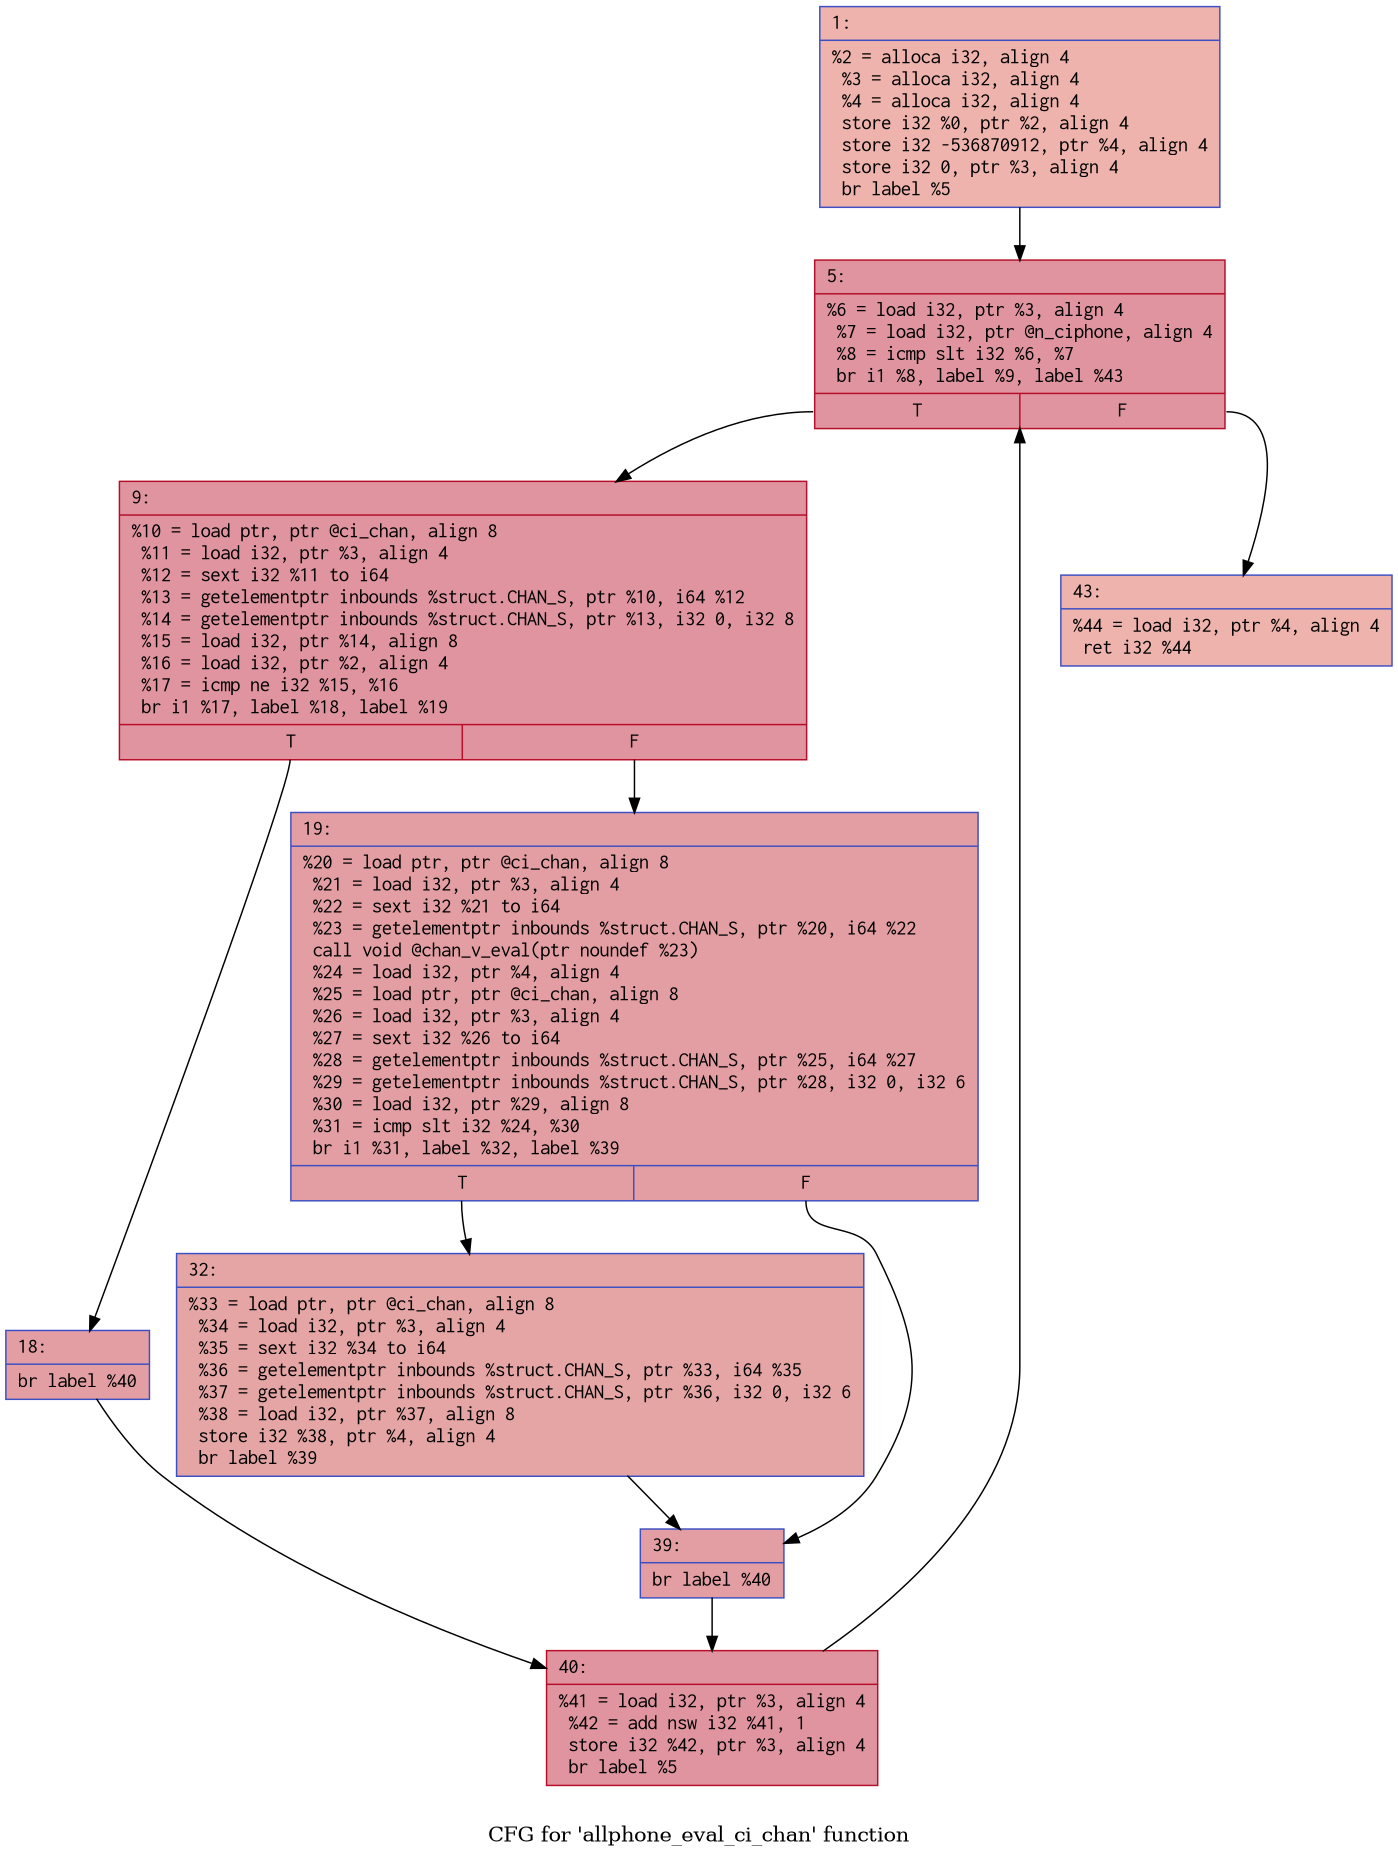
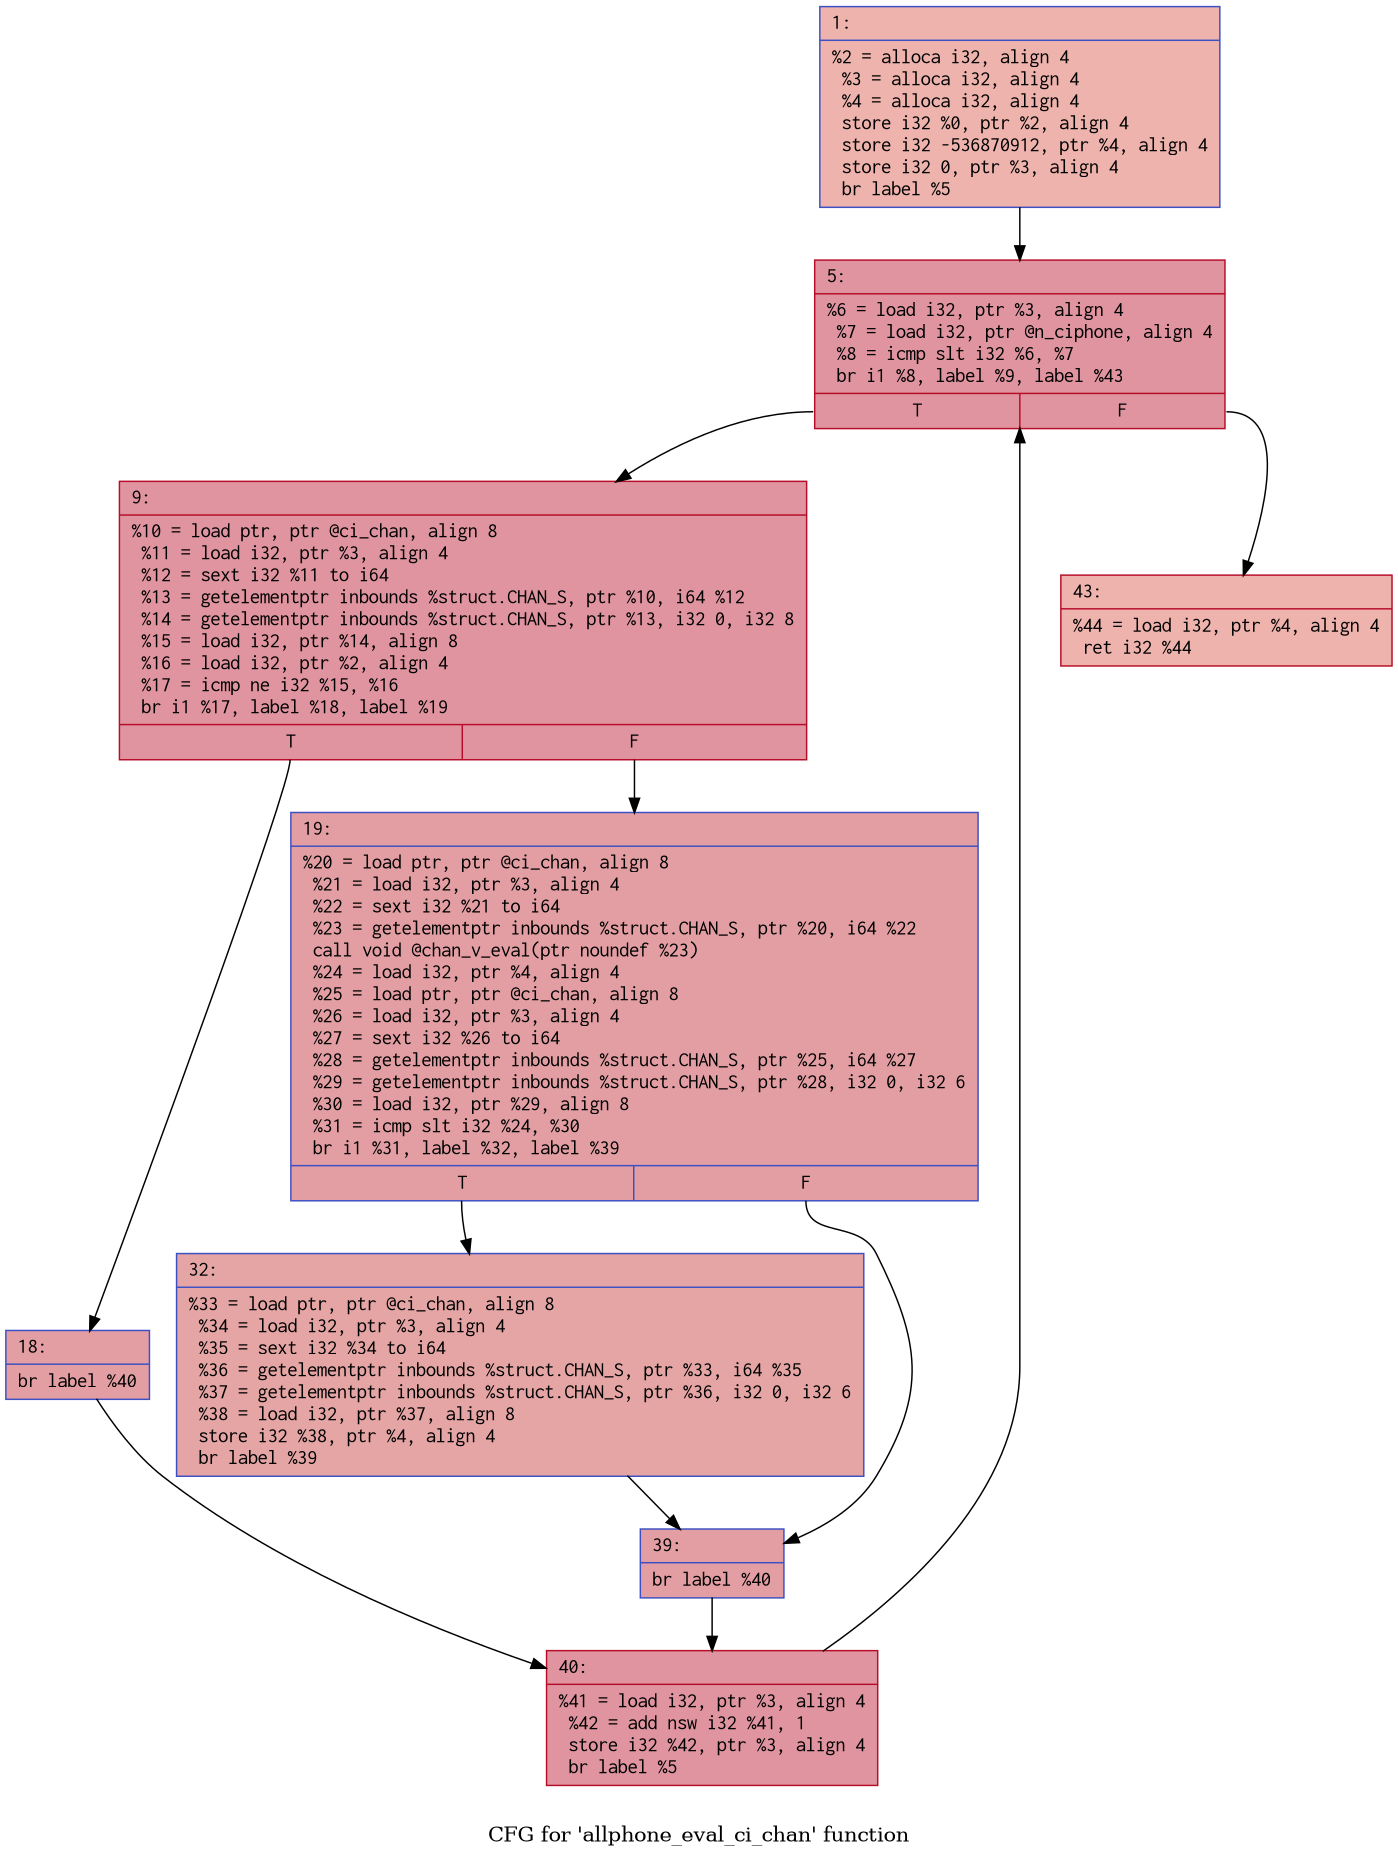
node "43:": color #3d50c3ff -> #b70d28ff
